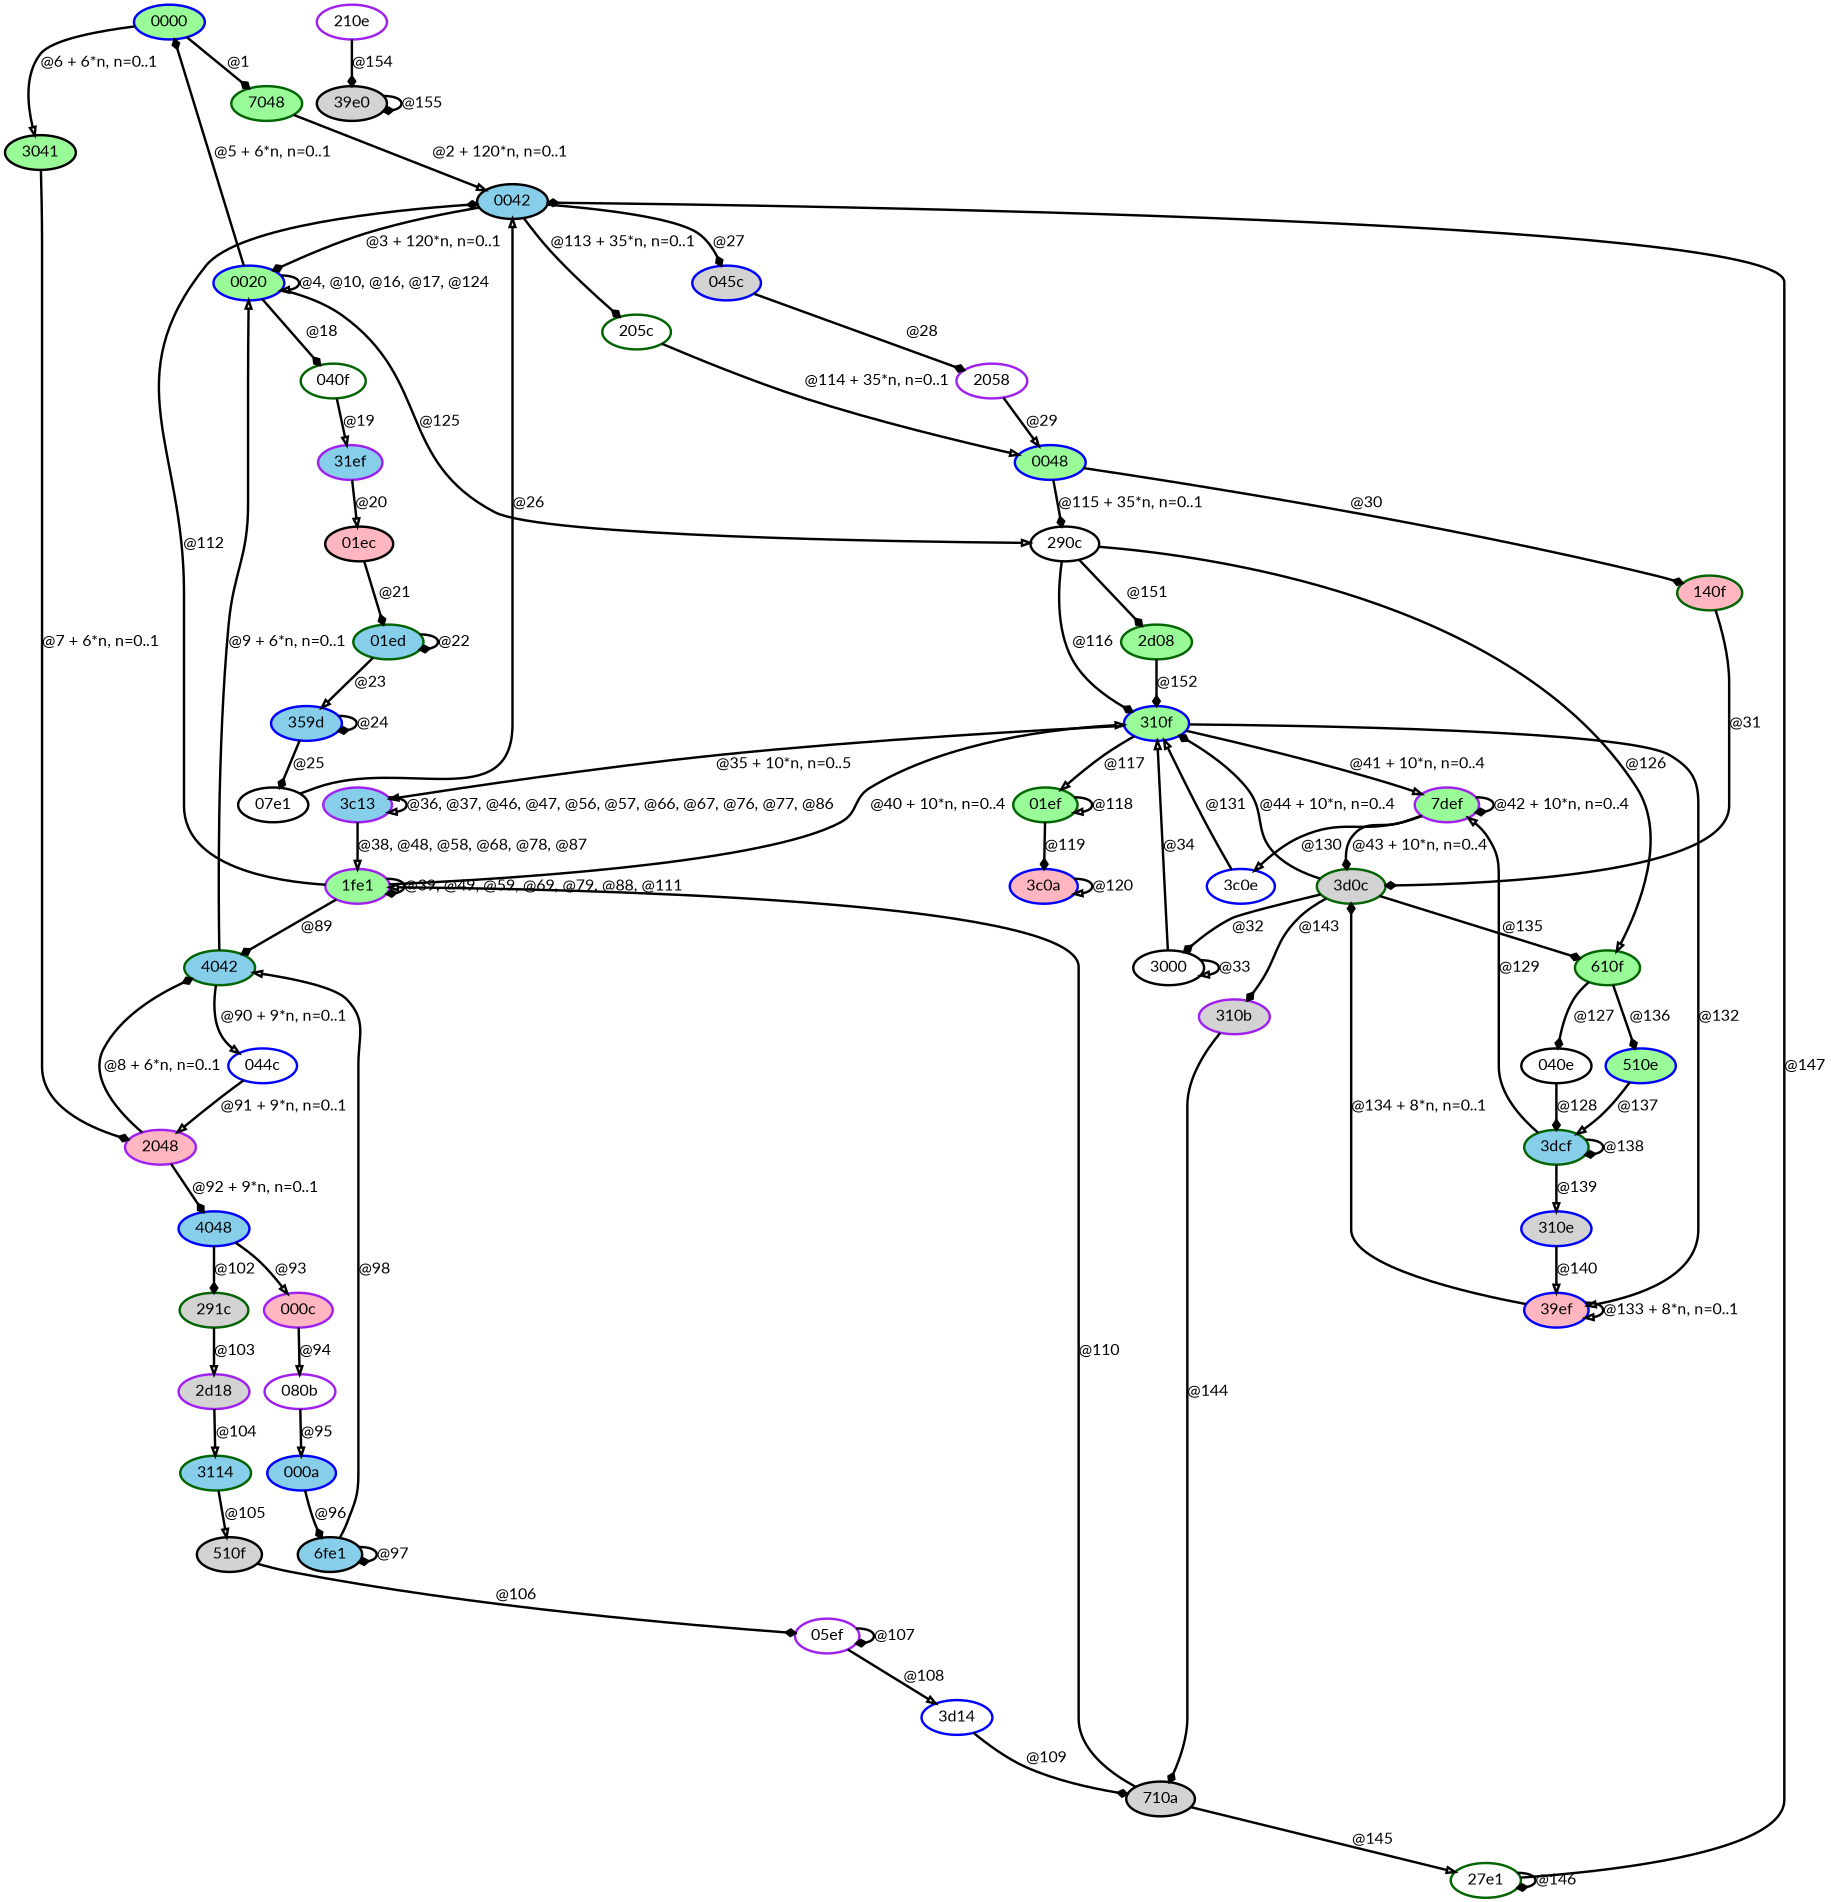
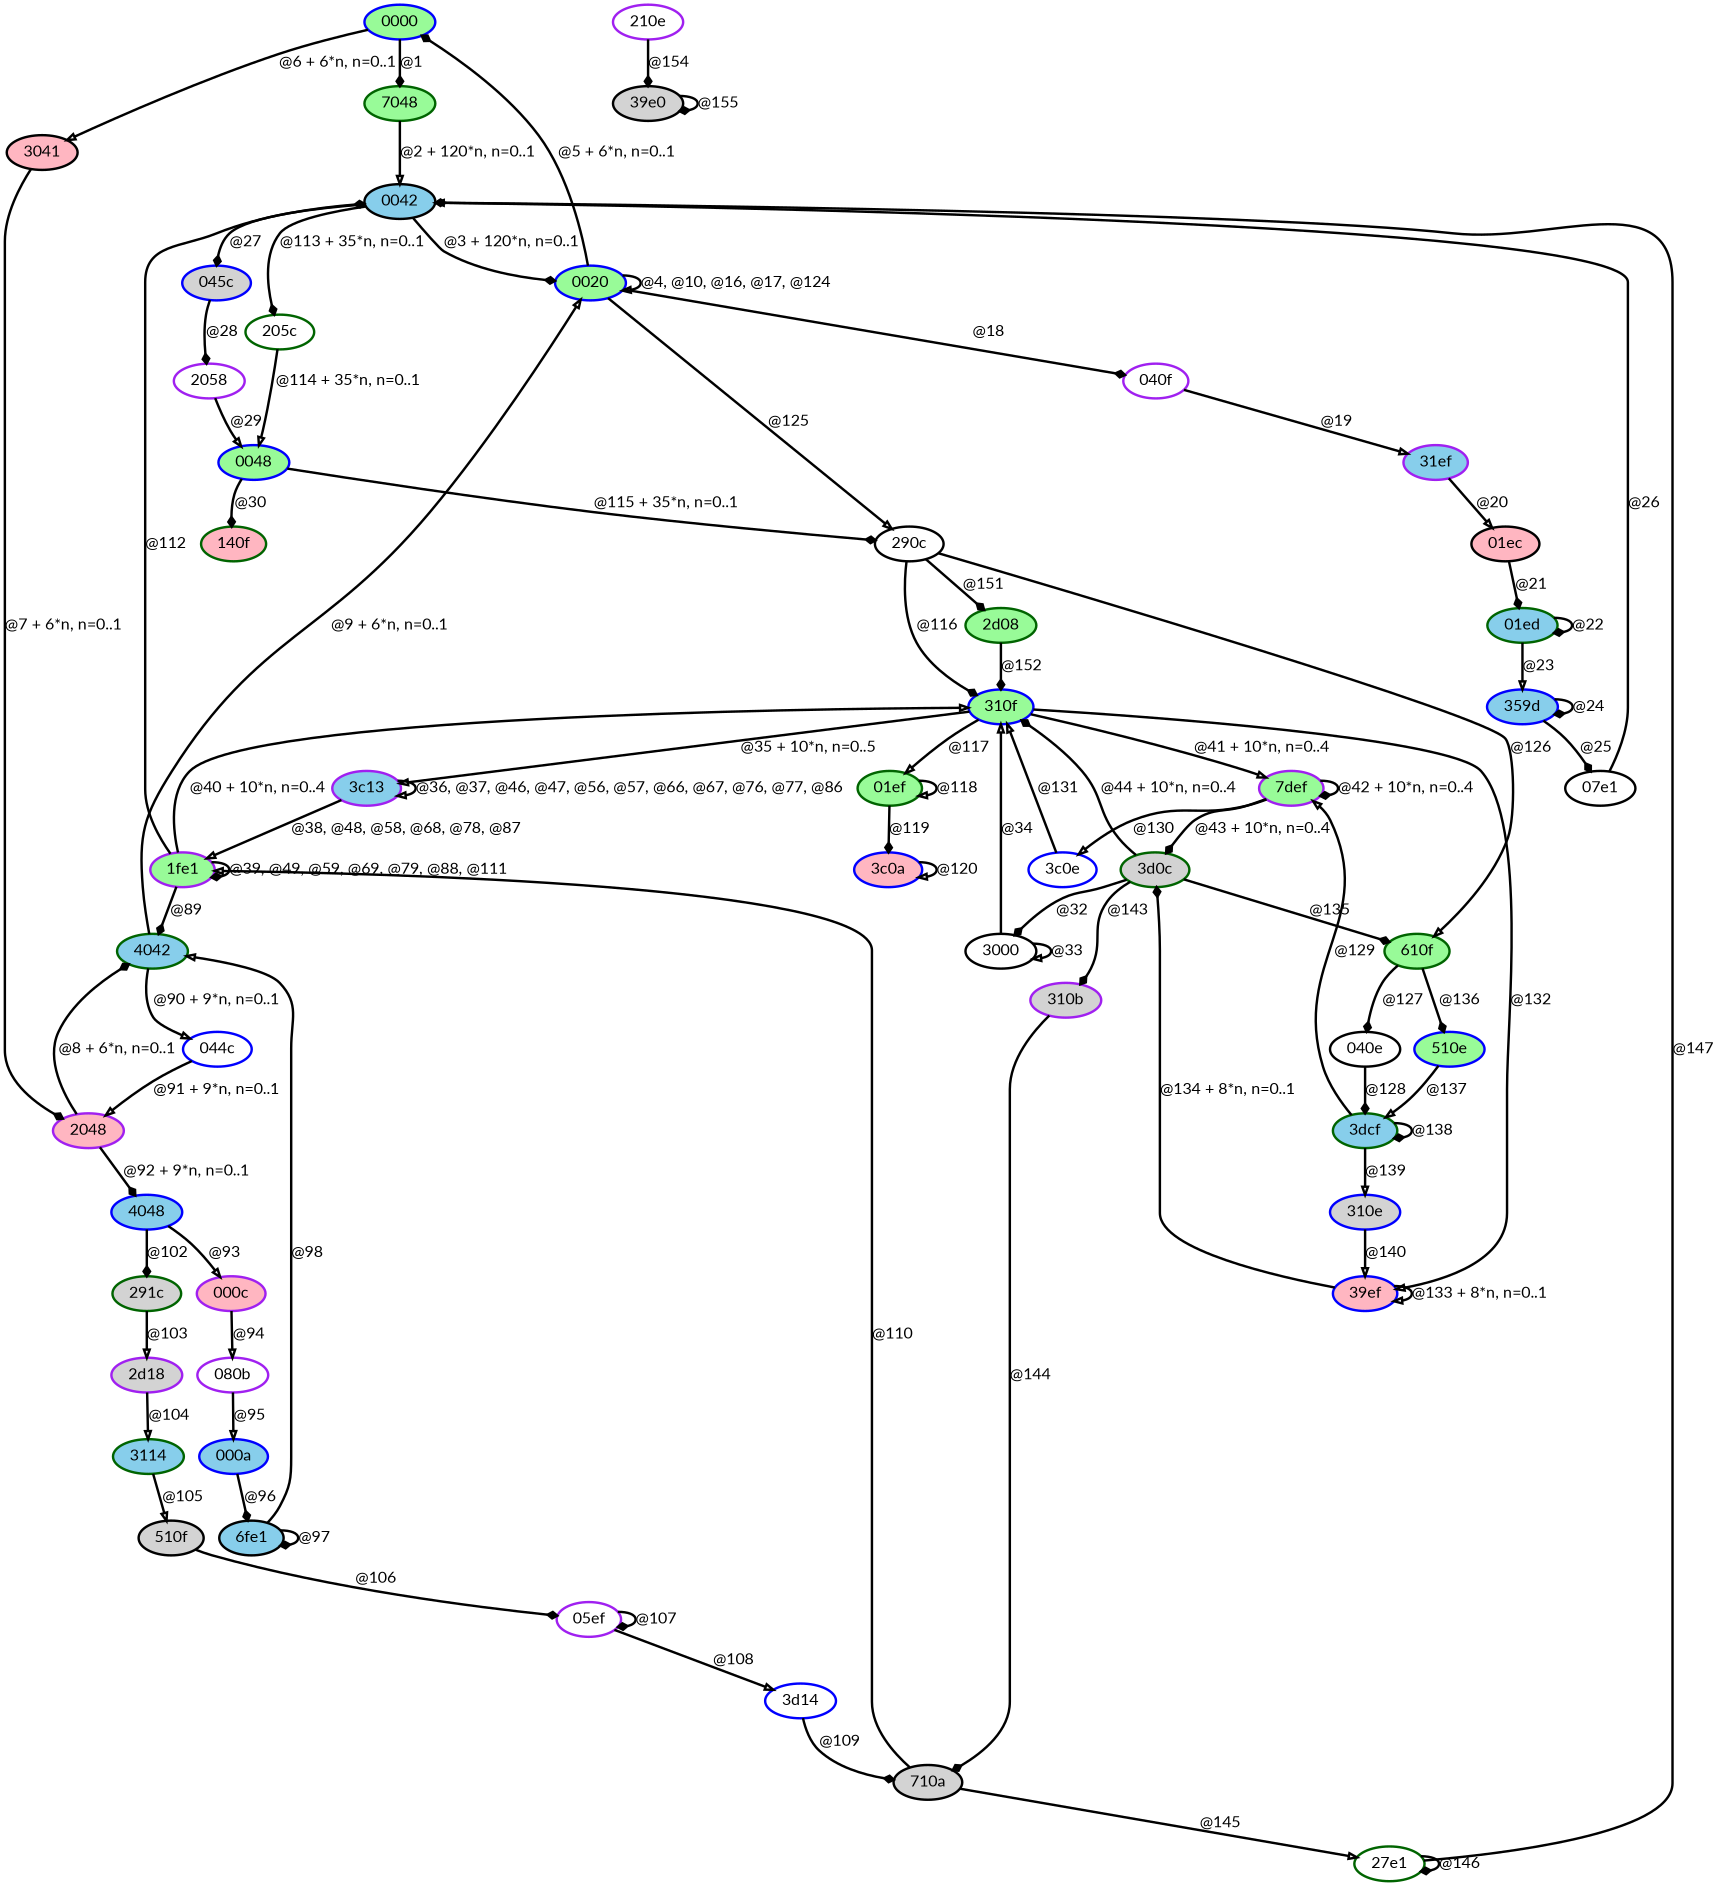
node "3041": fillcolor palegreen -> lightpink
node "040f": color darkgreen -> purple
edge "140f" -> "3d0c": removed, label "@31"
